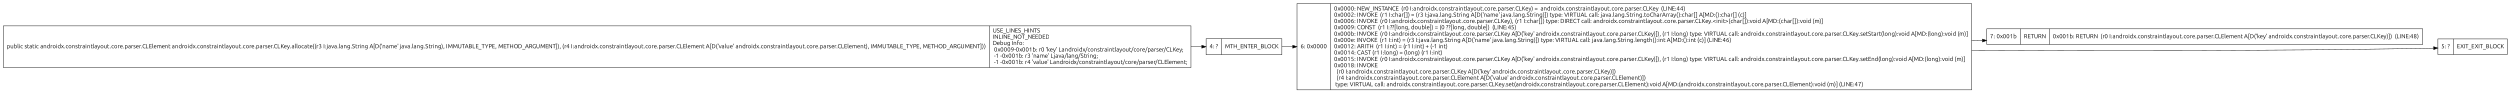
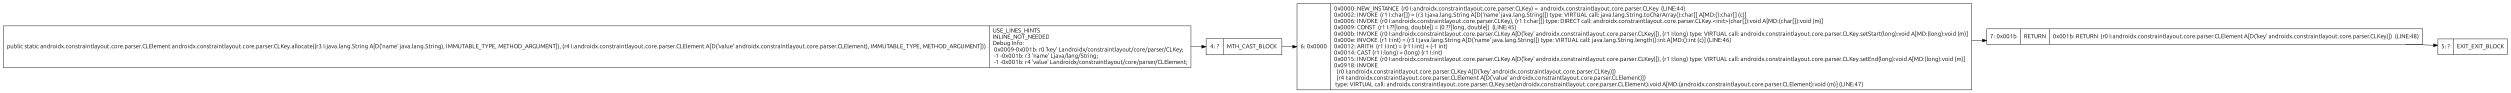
node "4: ?": text "MTH_ENTER_BLOCK" -> "MTH_CAST_BLOCK"
edge "6: 0x0000" -> "5: ?": now "7: 0x001b" -> "5: ?"
node "6: 0x0000": text "0x0018: INVOKE" -> "0x0918: INVOKE"
